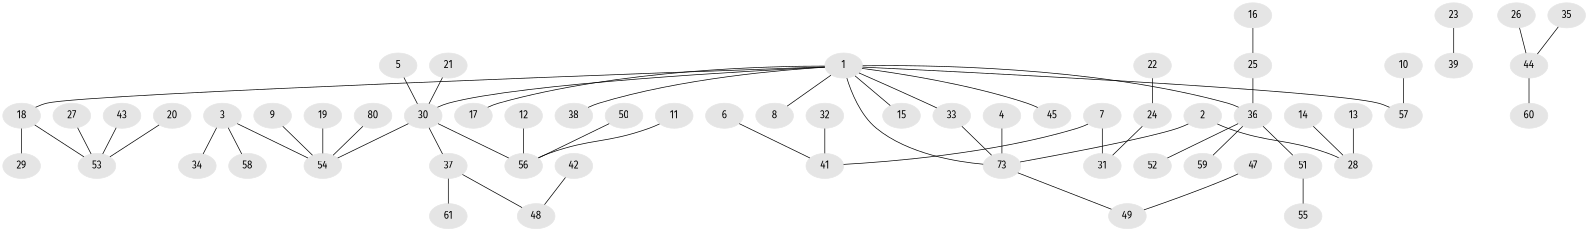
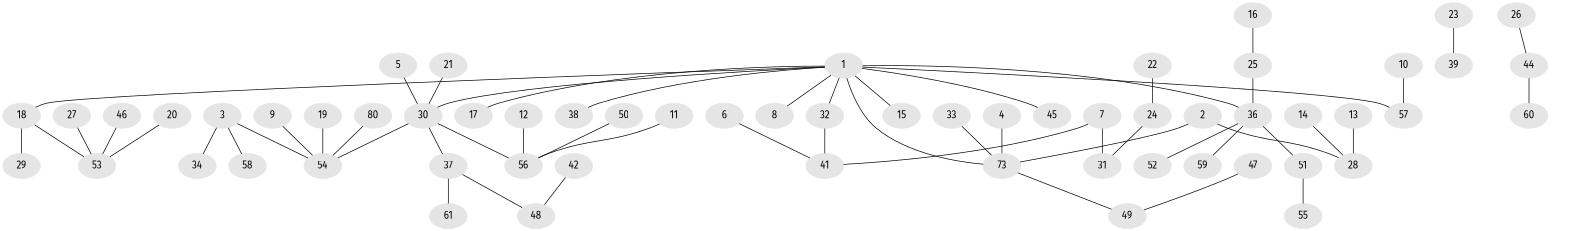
node "35": removed
edge "1" -- "33": now "1" -- "32"
node "43": label "43" -> "46"
